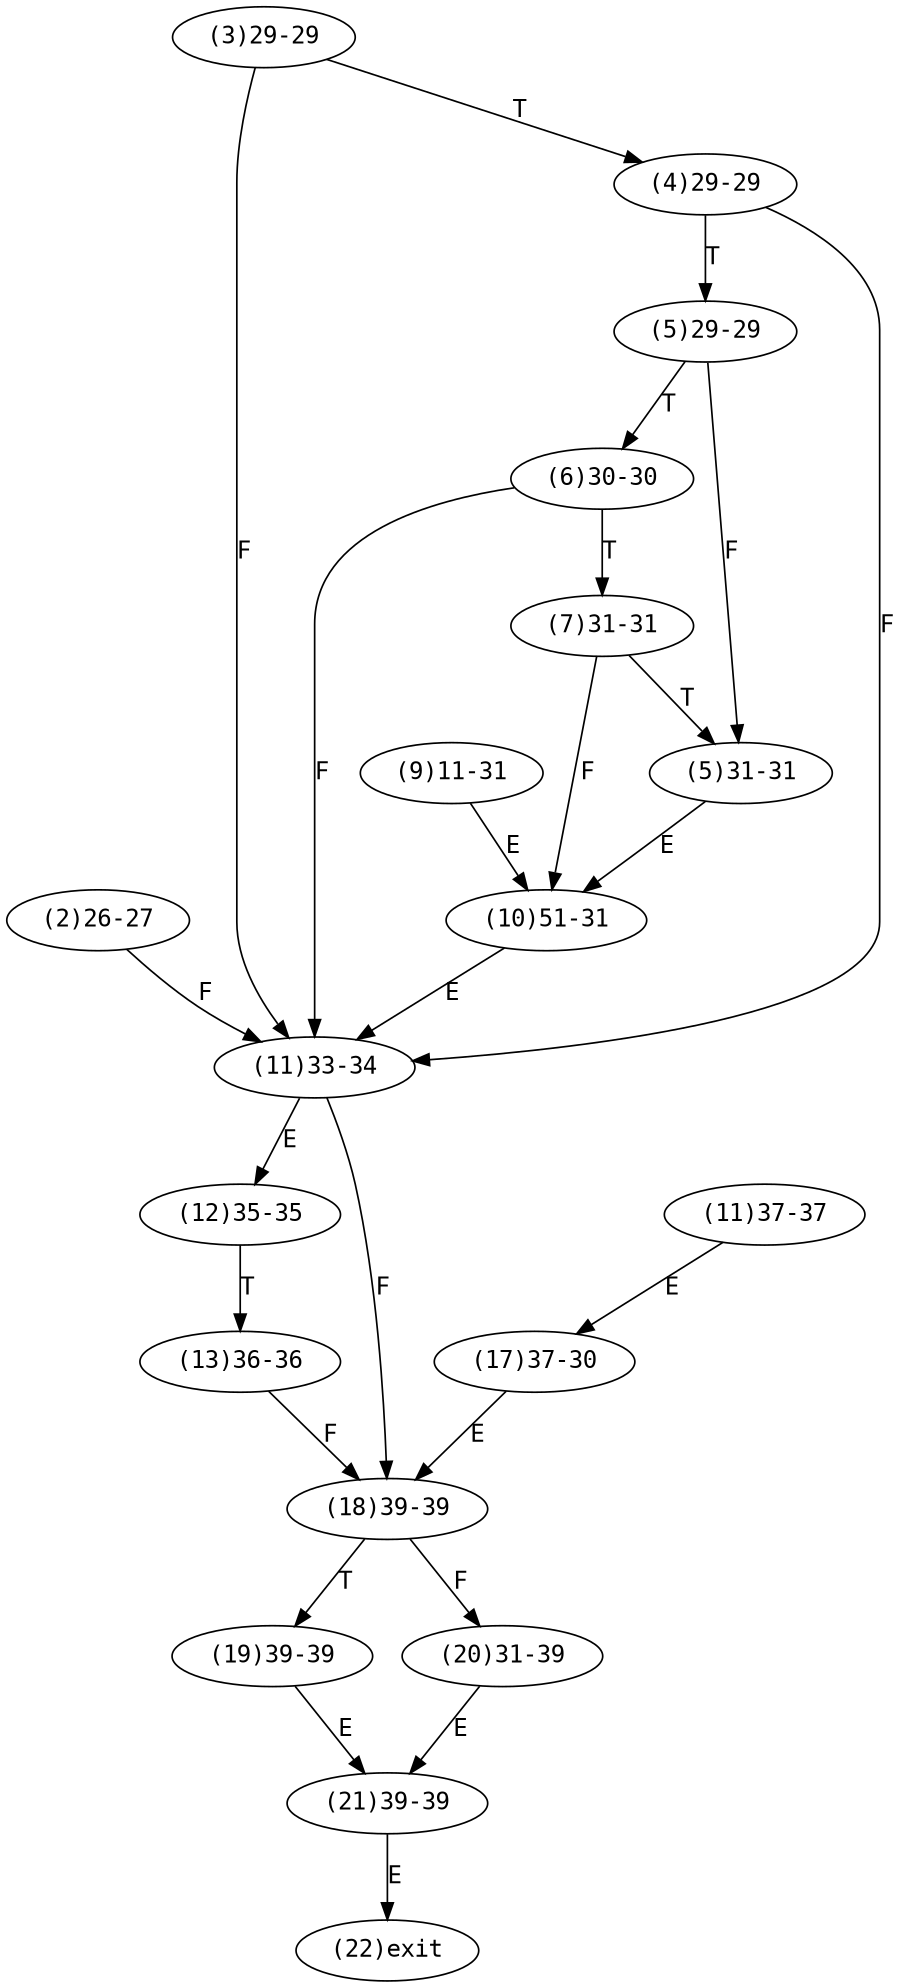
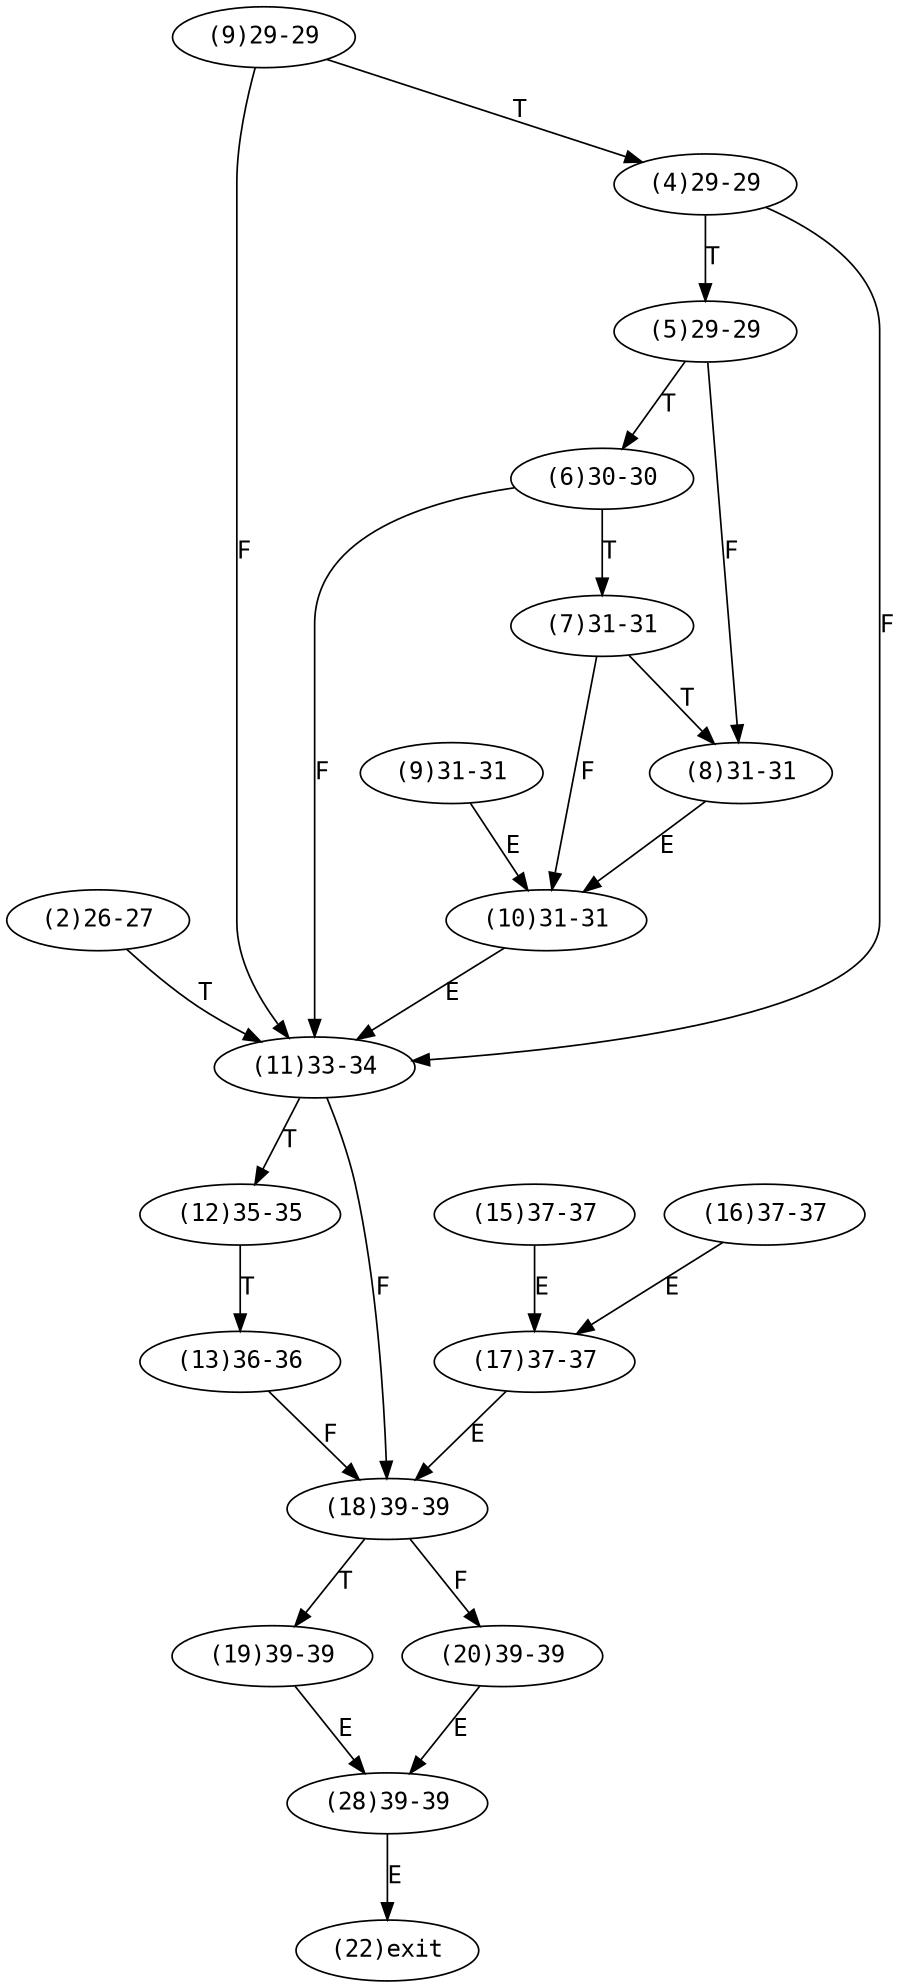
node "(3)29-29": label "(3)29-29" -> "(9)29-29"
node "(9)11-31": label "(9)11-31" -> "(9)31-31"
node "(5)31-31": label "(5)31-31" -> "(8)31-31"
node "(10)51-31": label "(10)51-31" -> "(10)31-31"
edge "(2)26-27" -> "(11)33-34": label "F" -> "T"
edge "(11)33-34" -> "(12)35-35": label "E" -> "T"
node "(15)37-37": added
node "(11)37-37": label "(11)37-37" -> "(16)37-37"
node "(17)37-30": label "(17)37-30" -> "(17)37-37"
node "(20)31-39": label "(20)31-39" -> "(20)39-39"
node "(21)39-39": label "(21)39-39" -> "(28)39-39"
